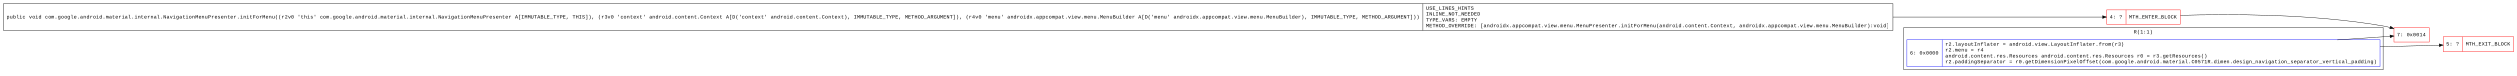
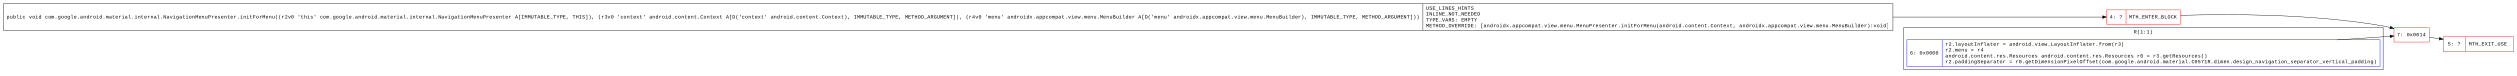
node "5: ?": text "MTH_EXIT_BLOCK" -> "MTH_EXIT_USE"
edge "6: 0x0000" -> "5: ?": now "7: 0x0014" -> "5: ?"
